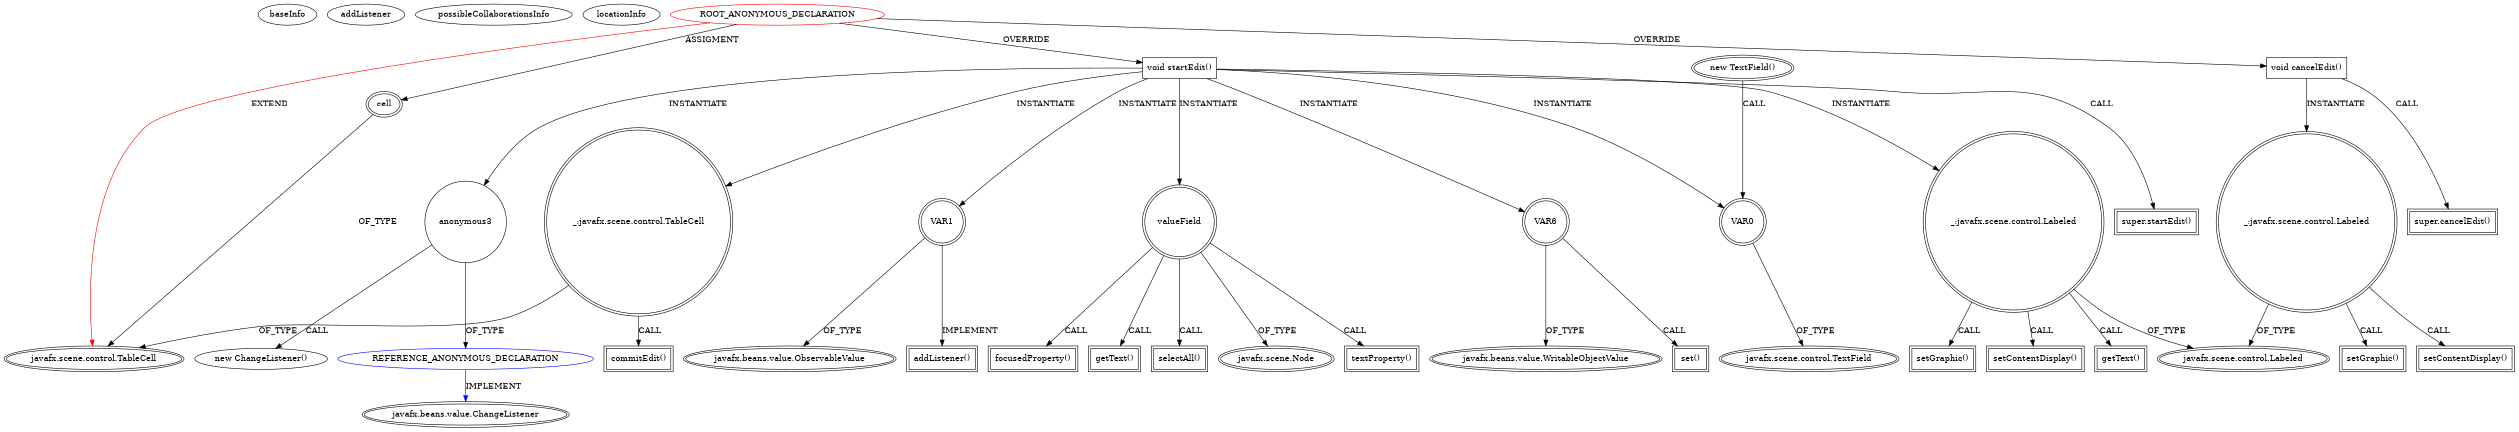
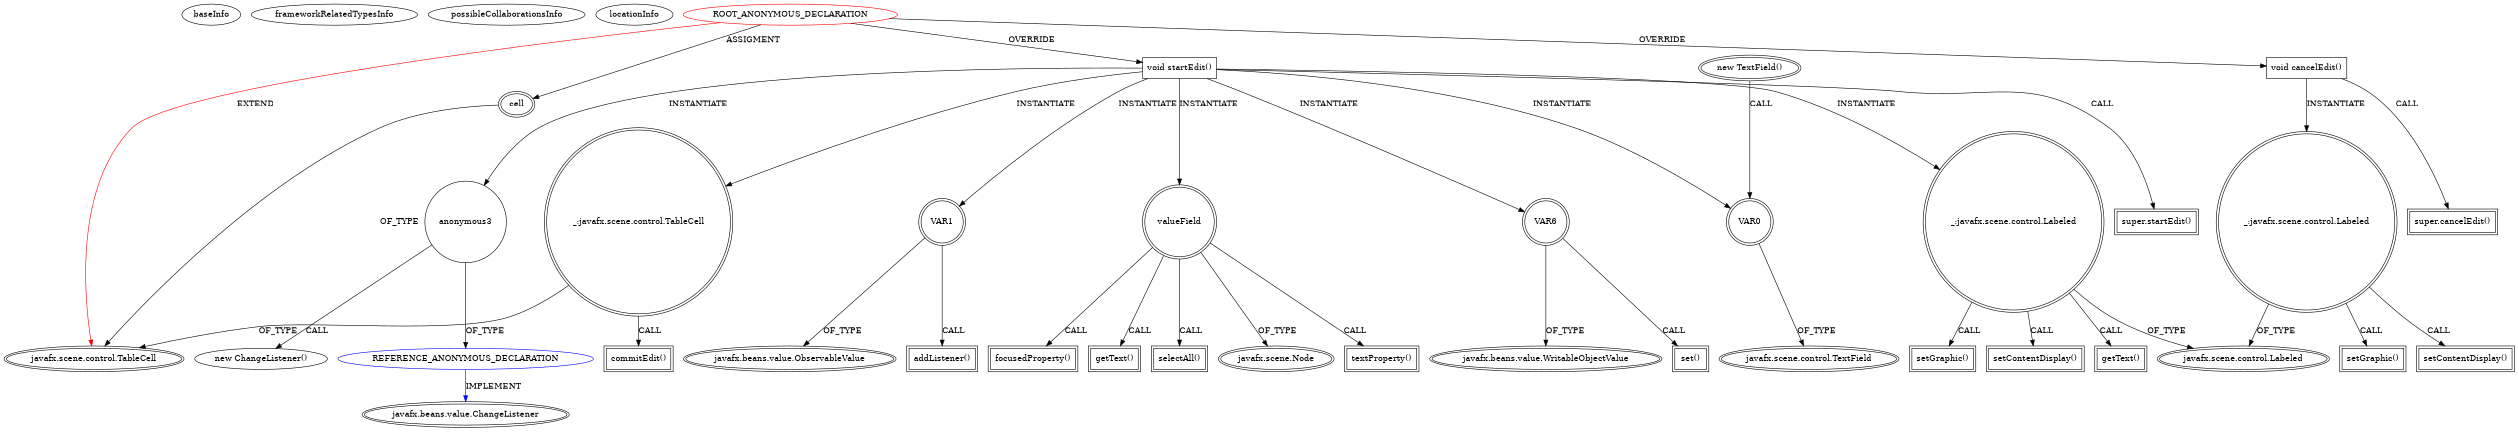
node "addListener": label "addListener" -> "frameworkRelatedTypesInfo"
edge "VAR1" -> "addListener()": label "IMPLEMENT" -> "CALL"
